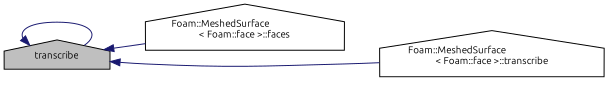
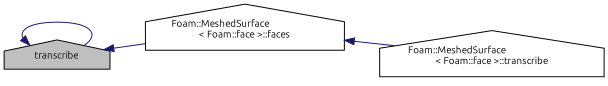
edge "Foam::MeshedSurface < Foam::face >::transcribe" -> "transcribe": now "Foam::MeshedSurface < Foam::face >::transcribe" -> "Foam::MeshedSurface < Foam::face >::faces"
